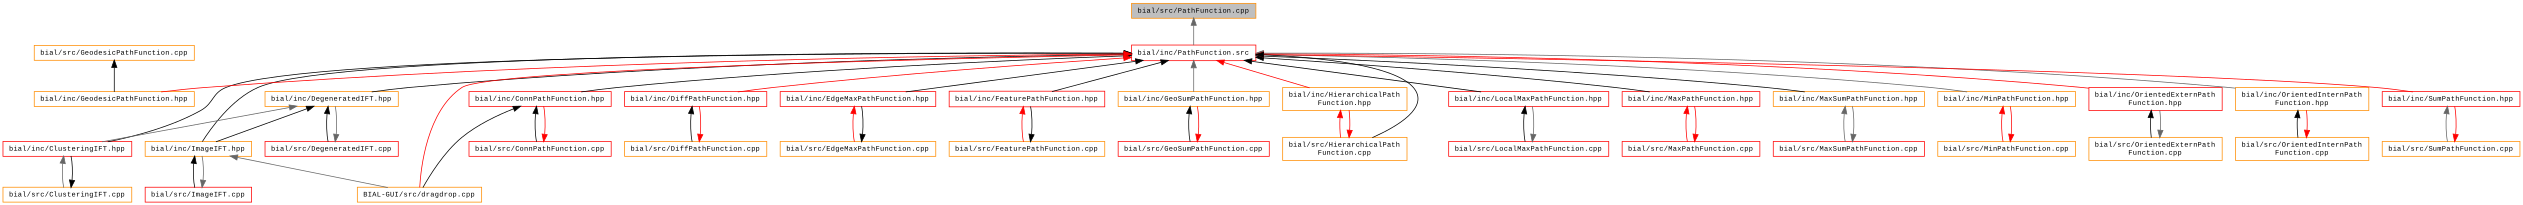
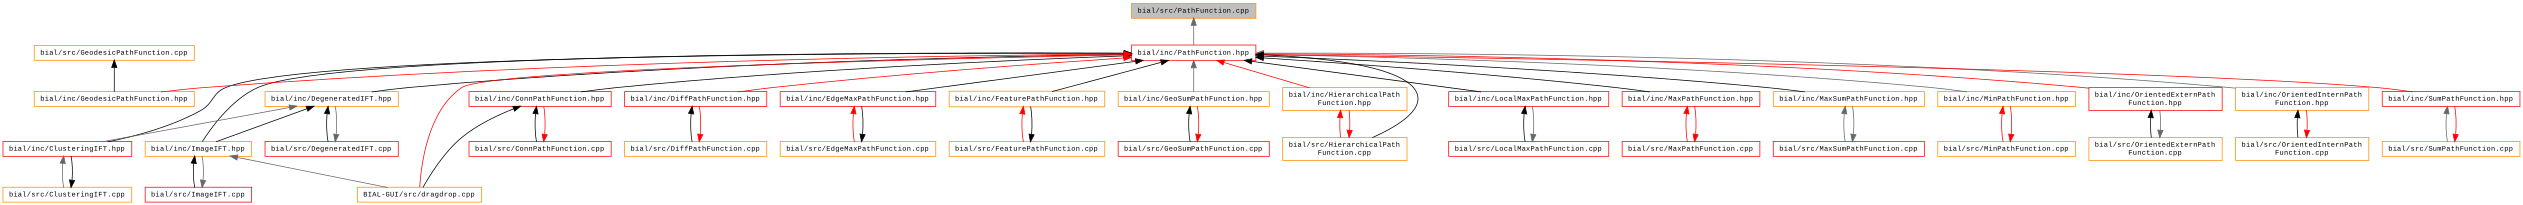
node "bial/inc/PathFunction.src": label "bial/inc/PathFunction.src" -> "bial/inc/PathFunction.hpp"
node "bial/inc/FeaturePathFunction.hpp": color red -> darkorange
